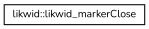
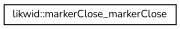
node "likwid::likwid_markerClose": label "likwid::likwid_markerClose" -> "likwid::markerClose_markerClose"
